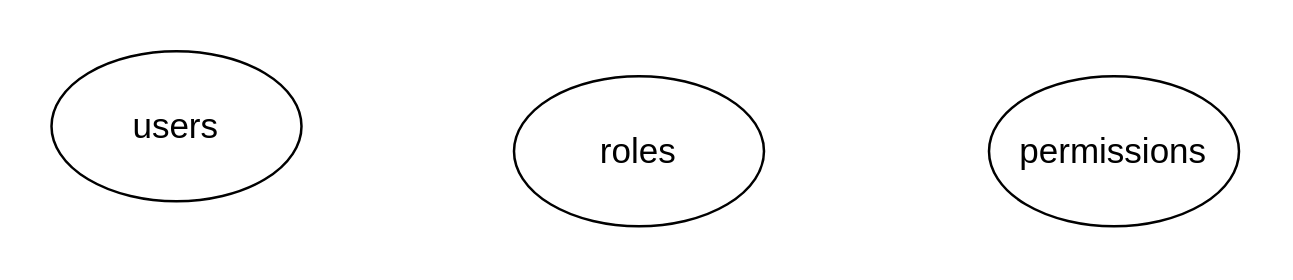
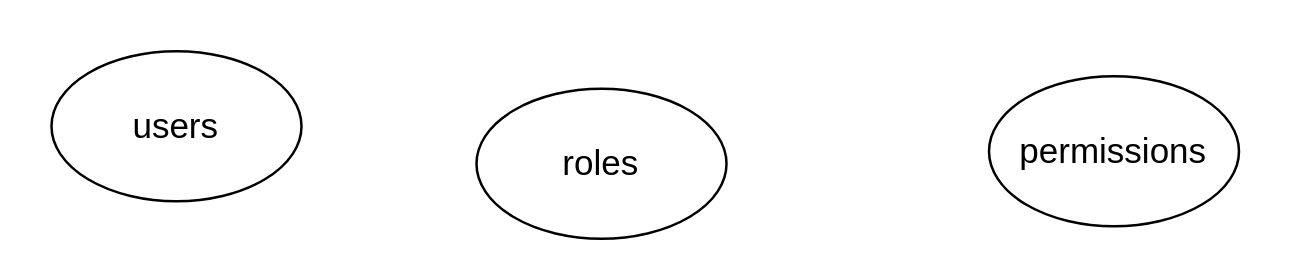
node "roles": moved (639, 151) -> (601, 164)
